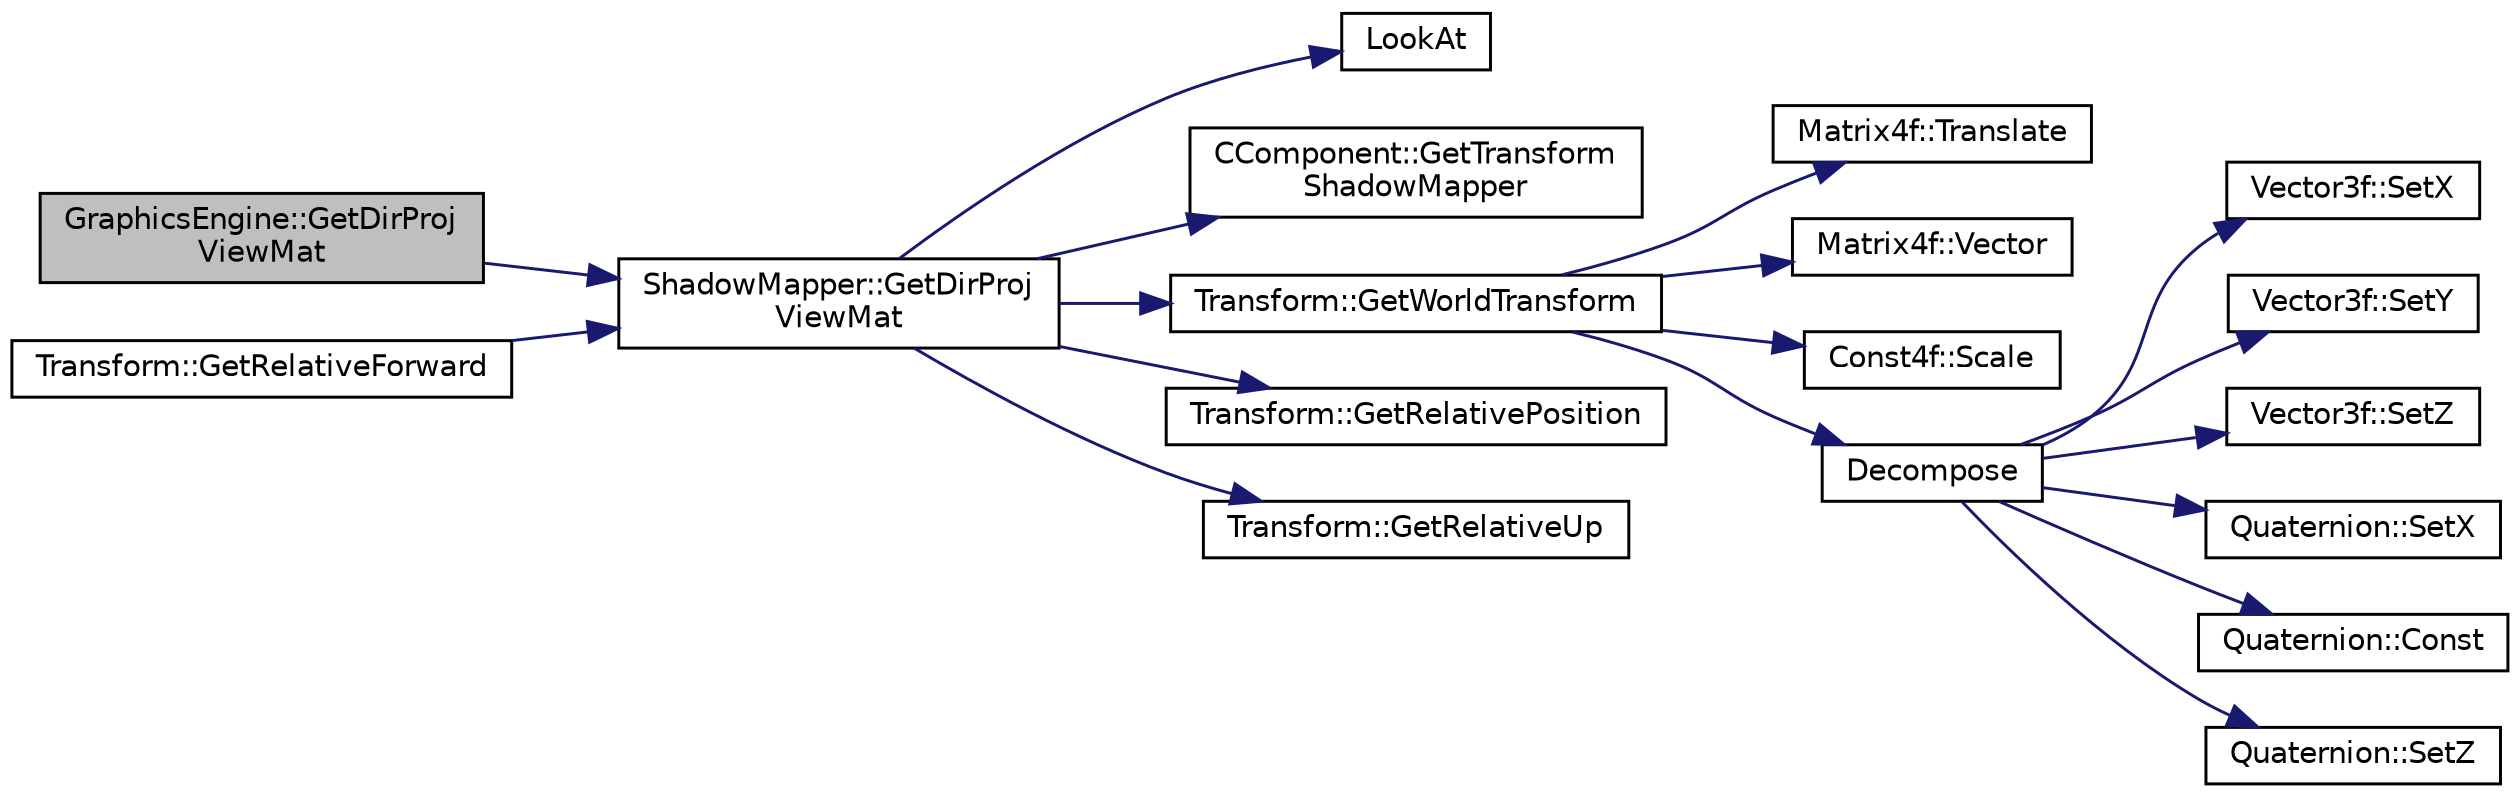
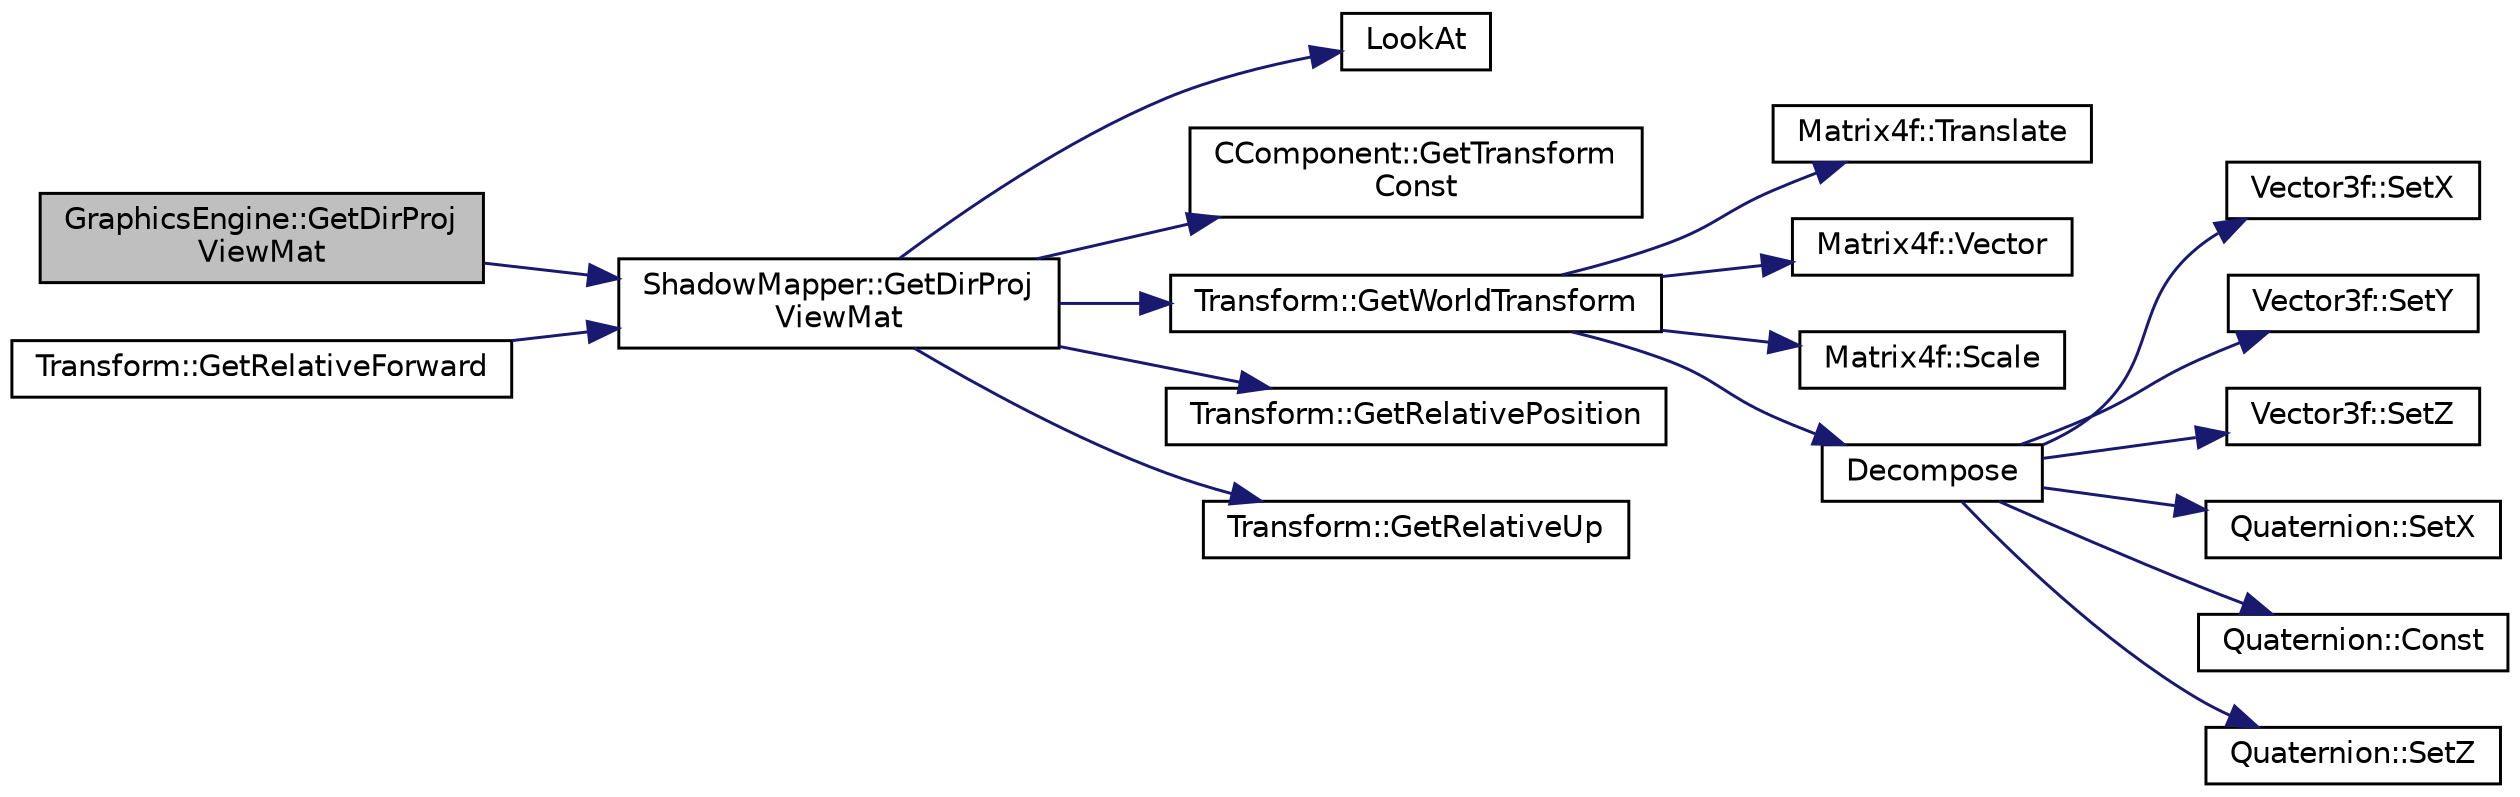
node "CComponent::GetTransform ShadowMapper": label "CComponent::GetTransform ShadowMapper" -> "CComponent::GetTransform Const"
node "Const4f::Scale": label "Const4f::Scale" -> "Matrix4f::Scale"
